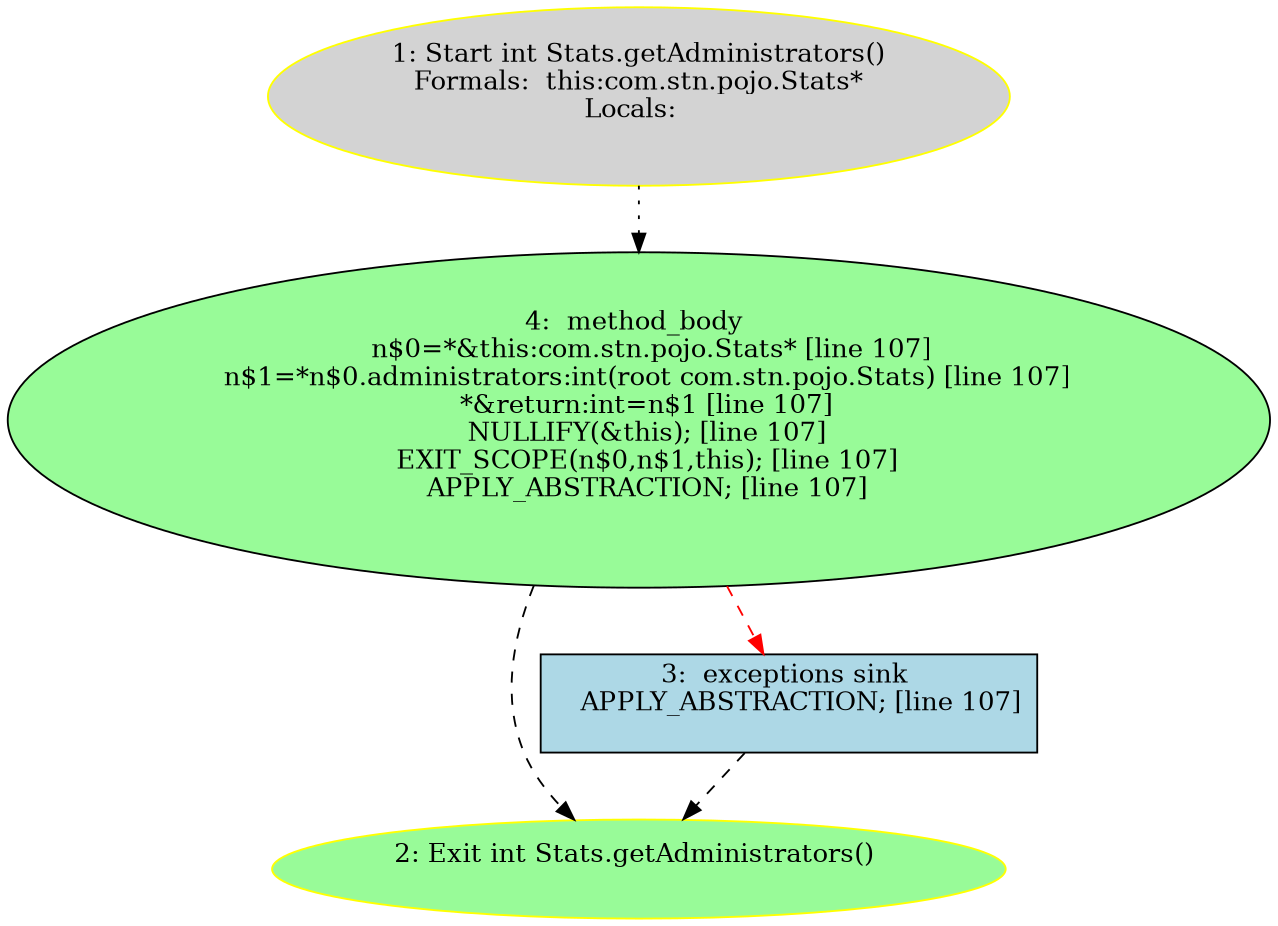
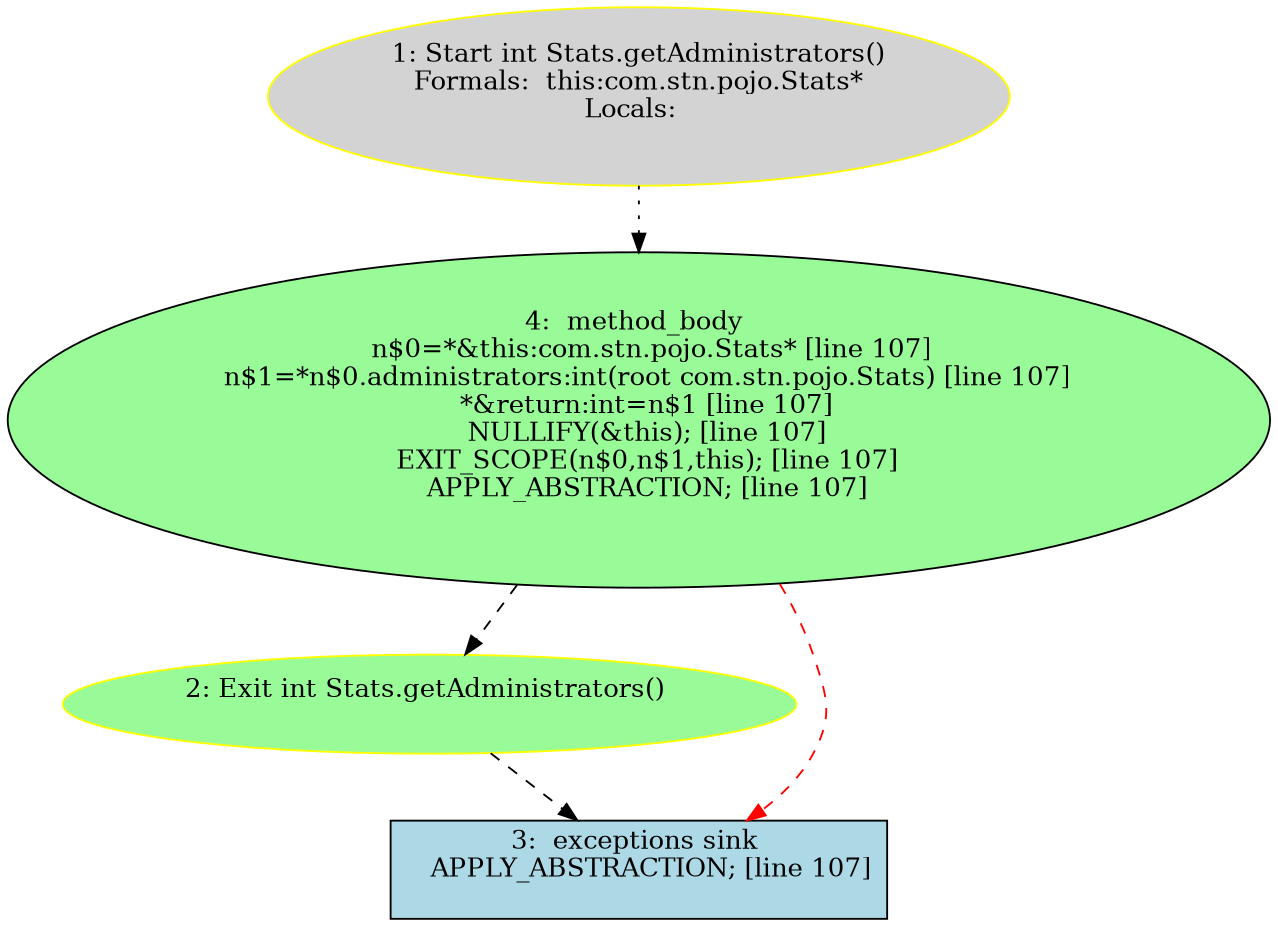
edge "3:  exceptions sink APPLY_ABSTRACTION; [line 107]" -> "2: Exit int Stats.getAdministrators()": reversed
